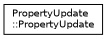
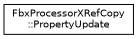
node "PropertyUpdate ::PropertyUpdate": label "PropertyUpdate ::PropertyUpdate" -> "FbxProcessorXRefCopy ::PropertyUpdate"
